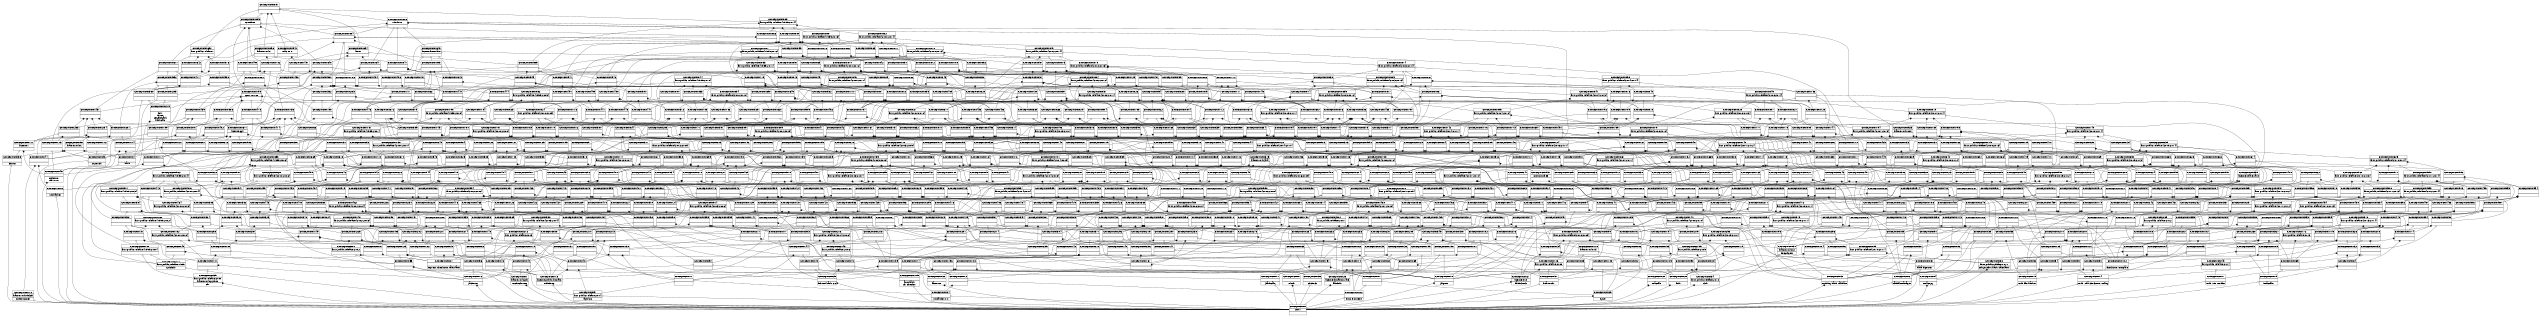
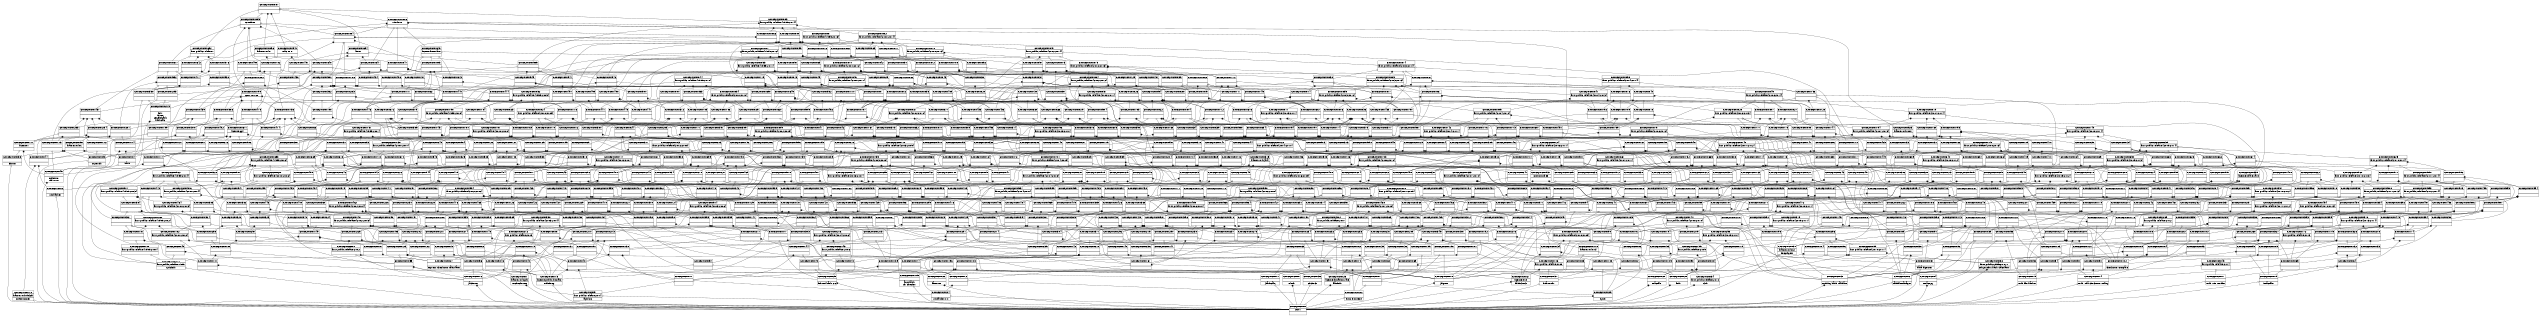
node "Concept_ctx_35": removed
